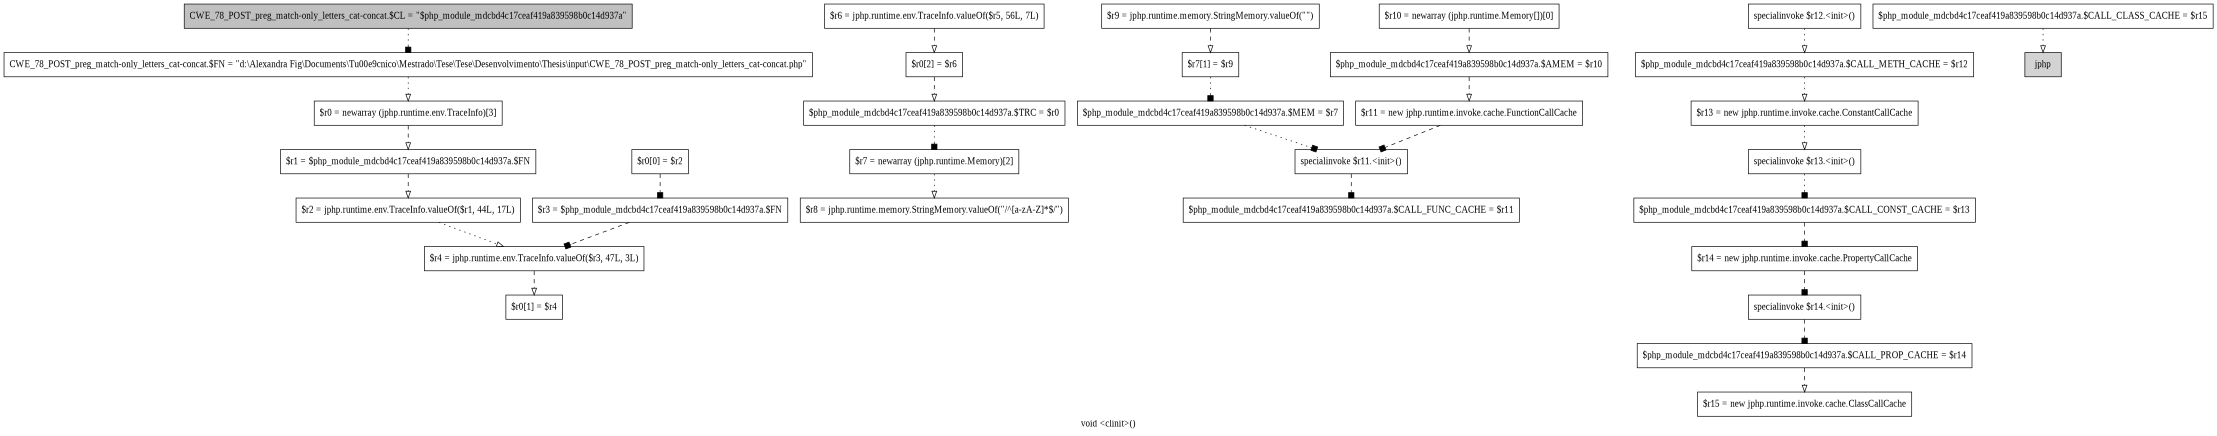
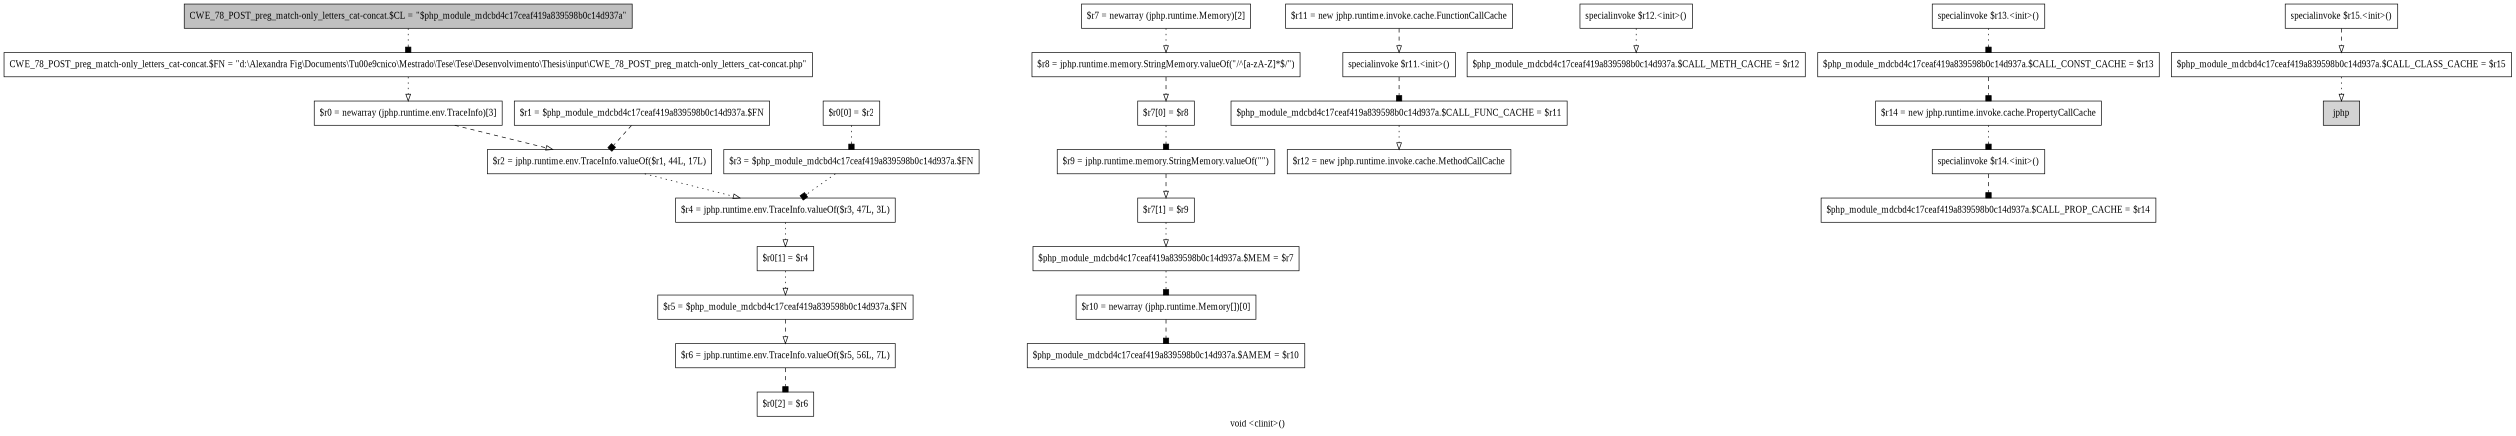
node "specialinvoke $r15.<init>()": added
edge "$r6 = jphp.runtime.env.TraceInfo.valueOf($r5, 56L, 7L)" -> "$r0[2] = $r6": arrowhead onormal -> box
edge "$r10 = newarray (jphp.runtime.Memory[])[0]" -> "$php_module_mdcbd4c17ceaf419a839598b0c14d937a.$AMEM = $r10": arrowhead onormal -> box
edge "$r7[1] = $r9" -> "$php_module_mdcbd4c17ceaf419a839598b0c14d937a.$MEM = $r7": arrowhead box -> onormal
edge "$php_module_mdcbd4c17ceaf419a839598b0c14d937a.$AMEM = $r10" -> "$r11 = new jphp.runtime.invoke.cache.FunctionCallCache": removed
node "$php_module_mdcbd4c17ceaf419a839598b0c14d937a.$TRC = $r0": removed
node "$r7[0] = $r8": added
node "$r13 = new jphp.runtime.invoke.cache.ConstantCallCache": removed
edge "$r0 = newarray (jphp.runtime.env.TraceInfo)[3]" -> "$r1 = $php_module_mdcbd4c17ceaf419a839598b0c14d937a.$FN": now "$r0 = newarray (jphp.runtime.env.TraceInfo)[3]" -> "$r2 = jphp.runtime.env.TraceInfo.valueOf($r1, 44L, 17L)"
edge "$php_module_mdcbd4c17ceaf419a839598b0c14d937a.$MEM = $r7" -> "specialinvoke $r11.<init>()": now "$php_module_mdcbd4c17ceaf419a839598b0c14d937a.$MEM = $r7" -> "$r10 = newarray (jphp.runtime.Memory[])[0]"
edge "$r11 = new jphp.runtime.invoke.cache.FunctionCallCache" -> "specialinvoke $r11.<init>()": arrowhead box -> onormal
node "$r12 = new jphp.runtime.invoke.cache.MethodCallCache": added
edge "$r1 = $php_module_mdcbd4c17ceaf419a839598b0c14d937a.$FN" -> "$r2 = jphp.runtime.env.TraceInfo.valueOf($r1, 44L, 17L)": arrowhead onormal -> box
edge "$r0[0] = $r2" -> "$r3 = $php_module_mdcbd4c17ceaf419a839598b0c14d937a.$FN": style dashed -> dotted
edge "$r3 = $php_module_mdcbd4c17ceaf419a839598b0c14d937a.$FN" -> "$r4 = jphp.runtime.env.TraceInfo.valueOf($r3, 47L, 3L)": style dashed -> dotted
edge "$r4 = jphp.runtime.env.TraceInfo.valueOf($r3, 47L, 3L)" -> "$r0[1] = $r4": style dashed -> dotted
edge "$r14 = new jphp.runtime.invoke.cache.PropertyCallCache" -> "specialinvoke $r14.<init>()": style dashed -> dotted
node "$r5 = $php_module_mdcbd4c17ceaf419a839598b0c14d937a.$FN": added
node "$r15 = new jphp.runtime.invoke.cache.ClassCallCache": removed
